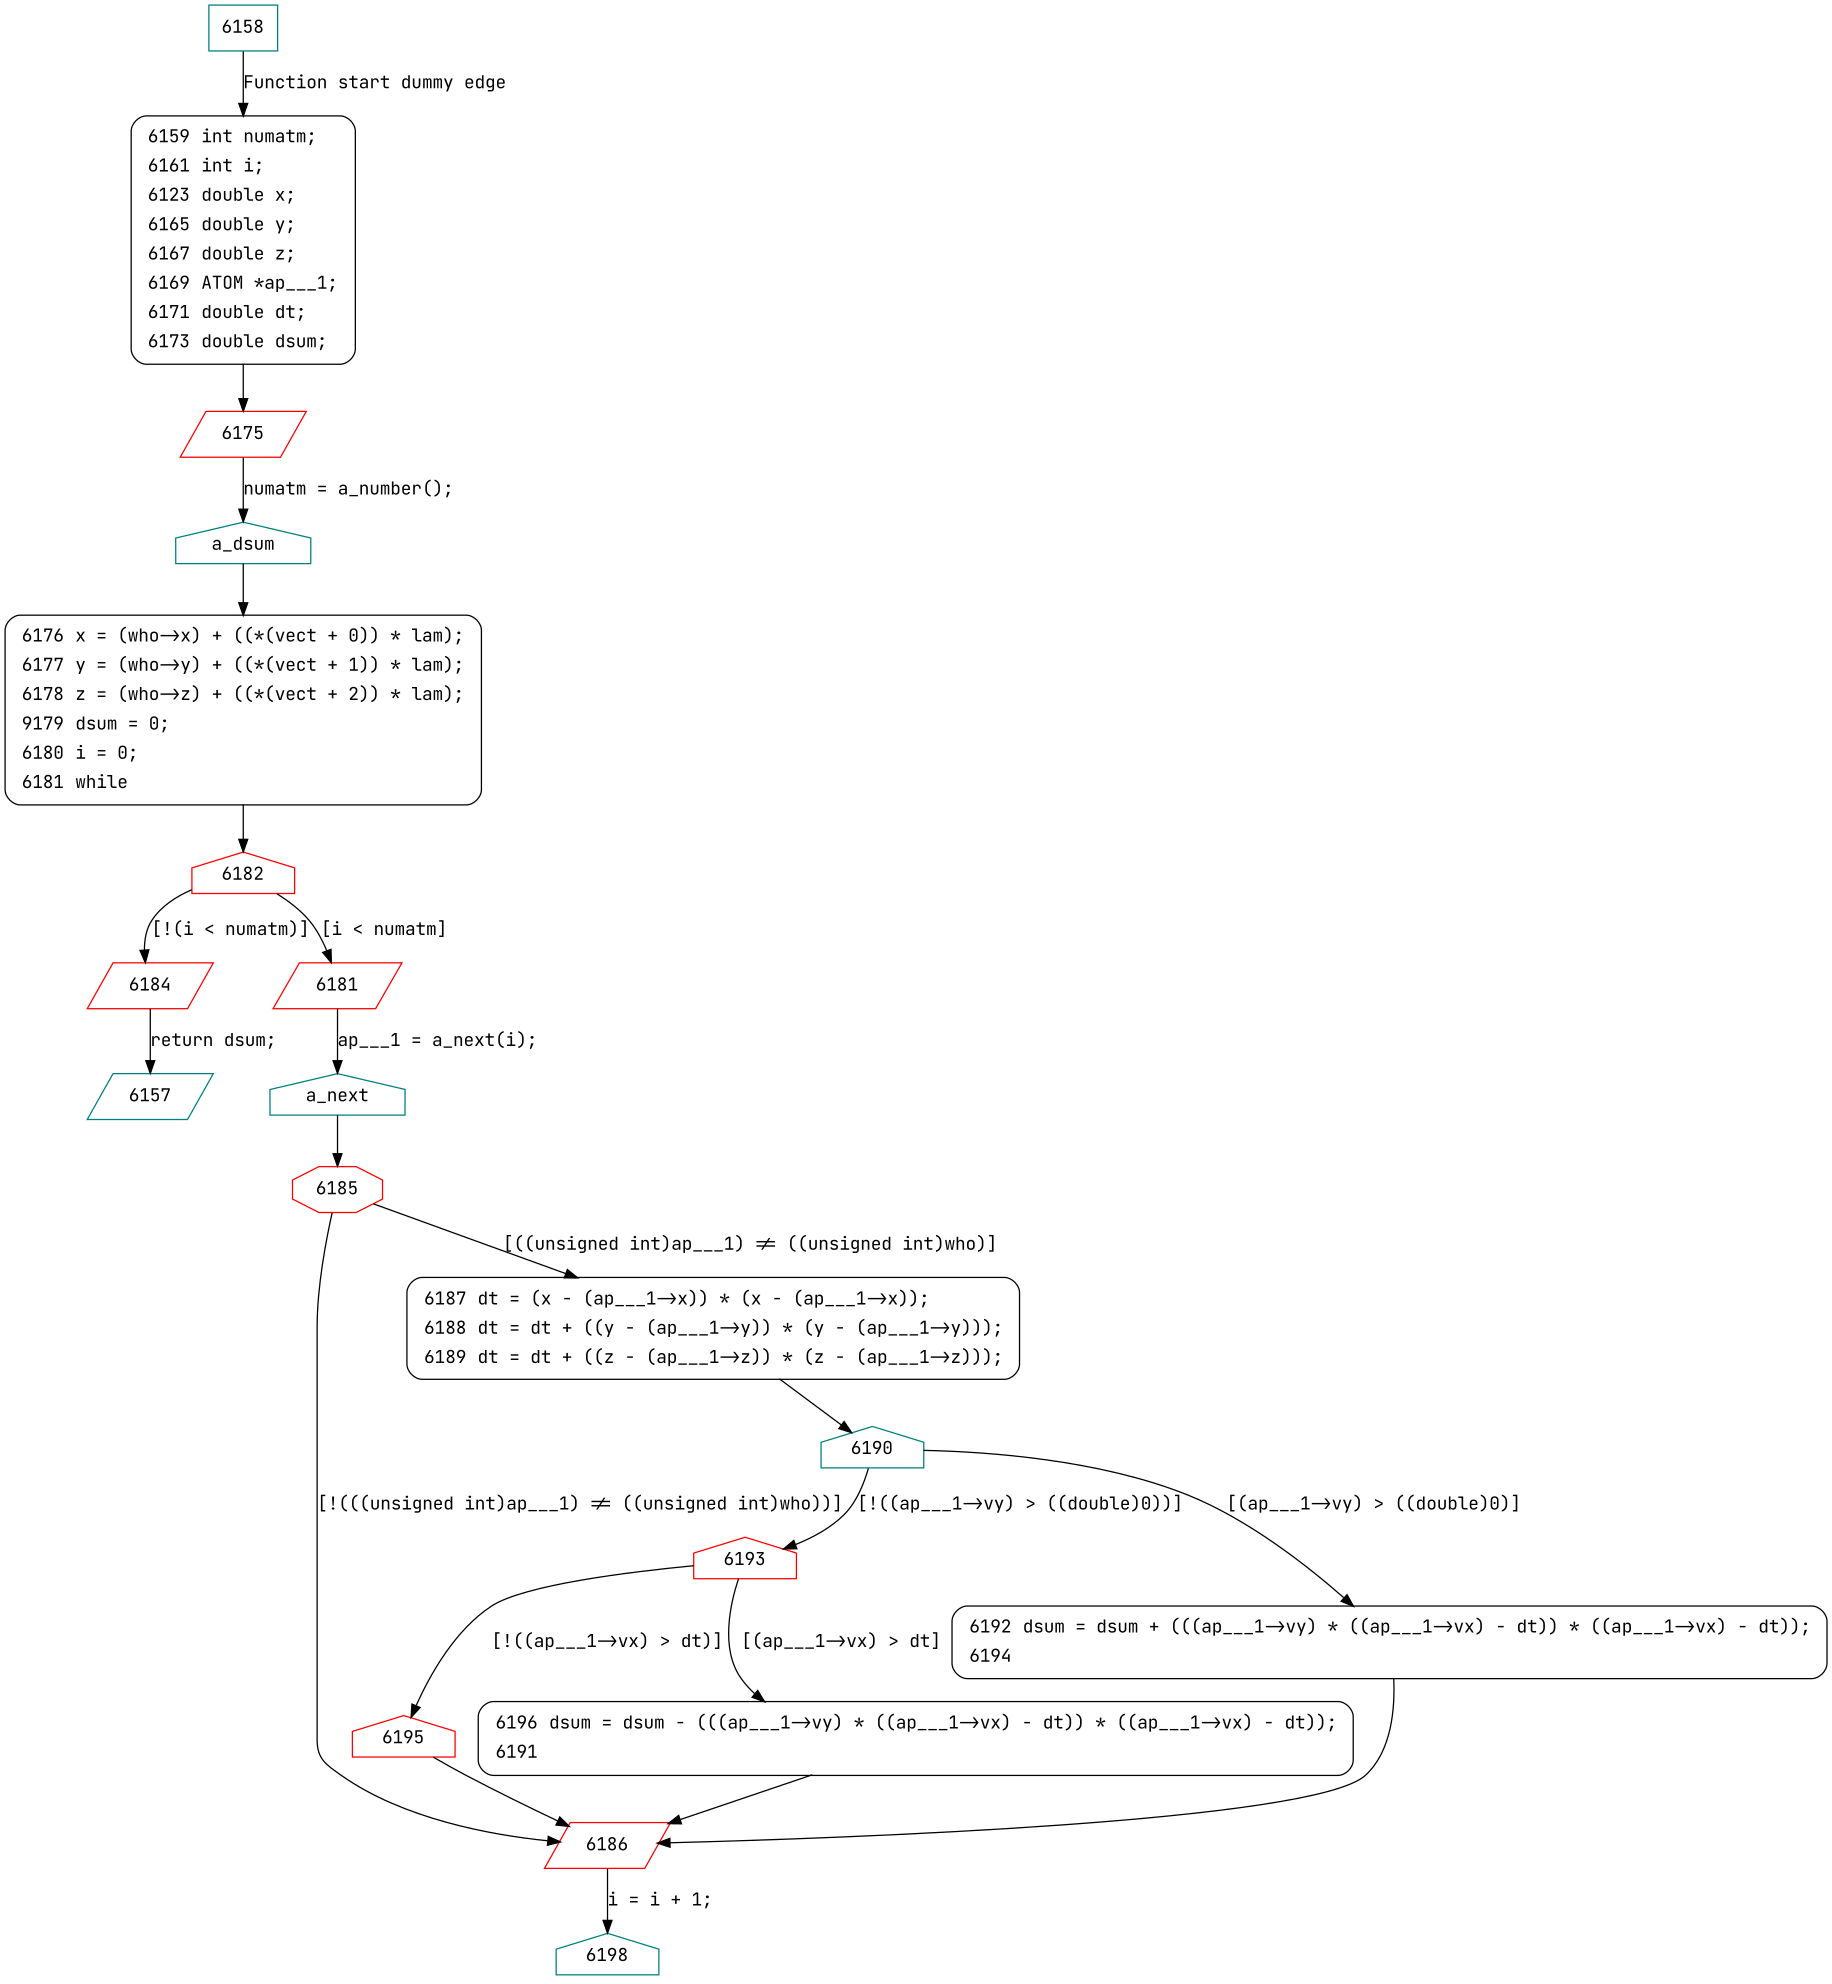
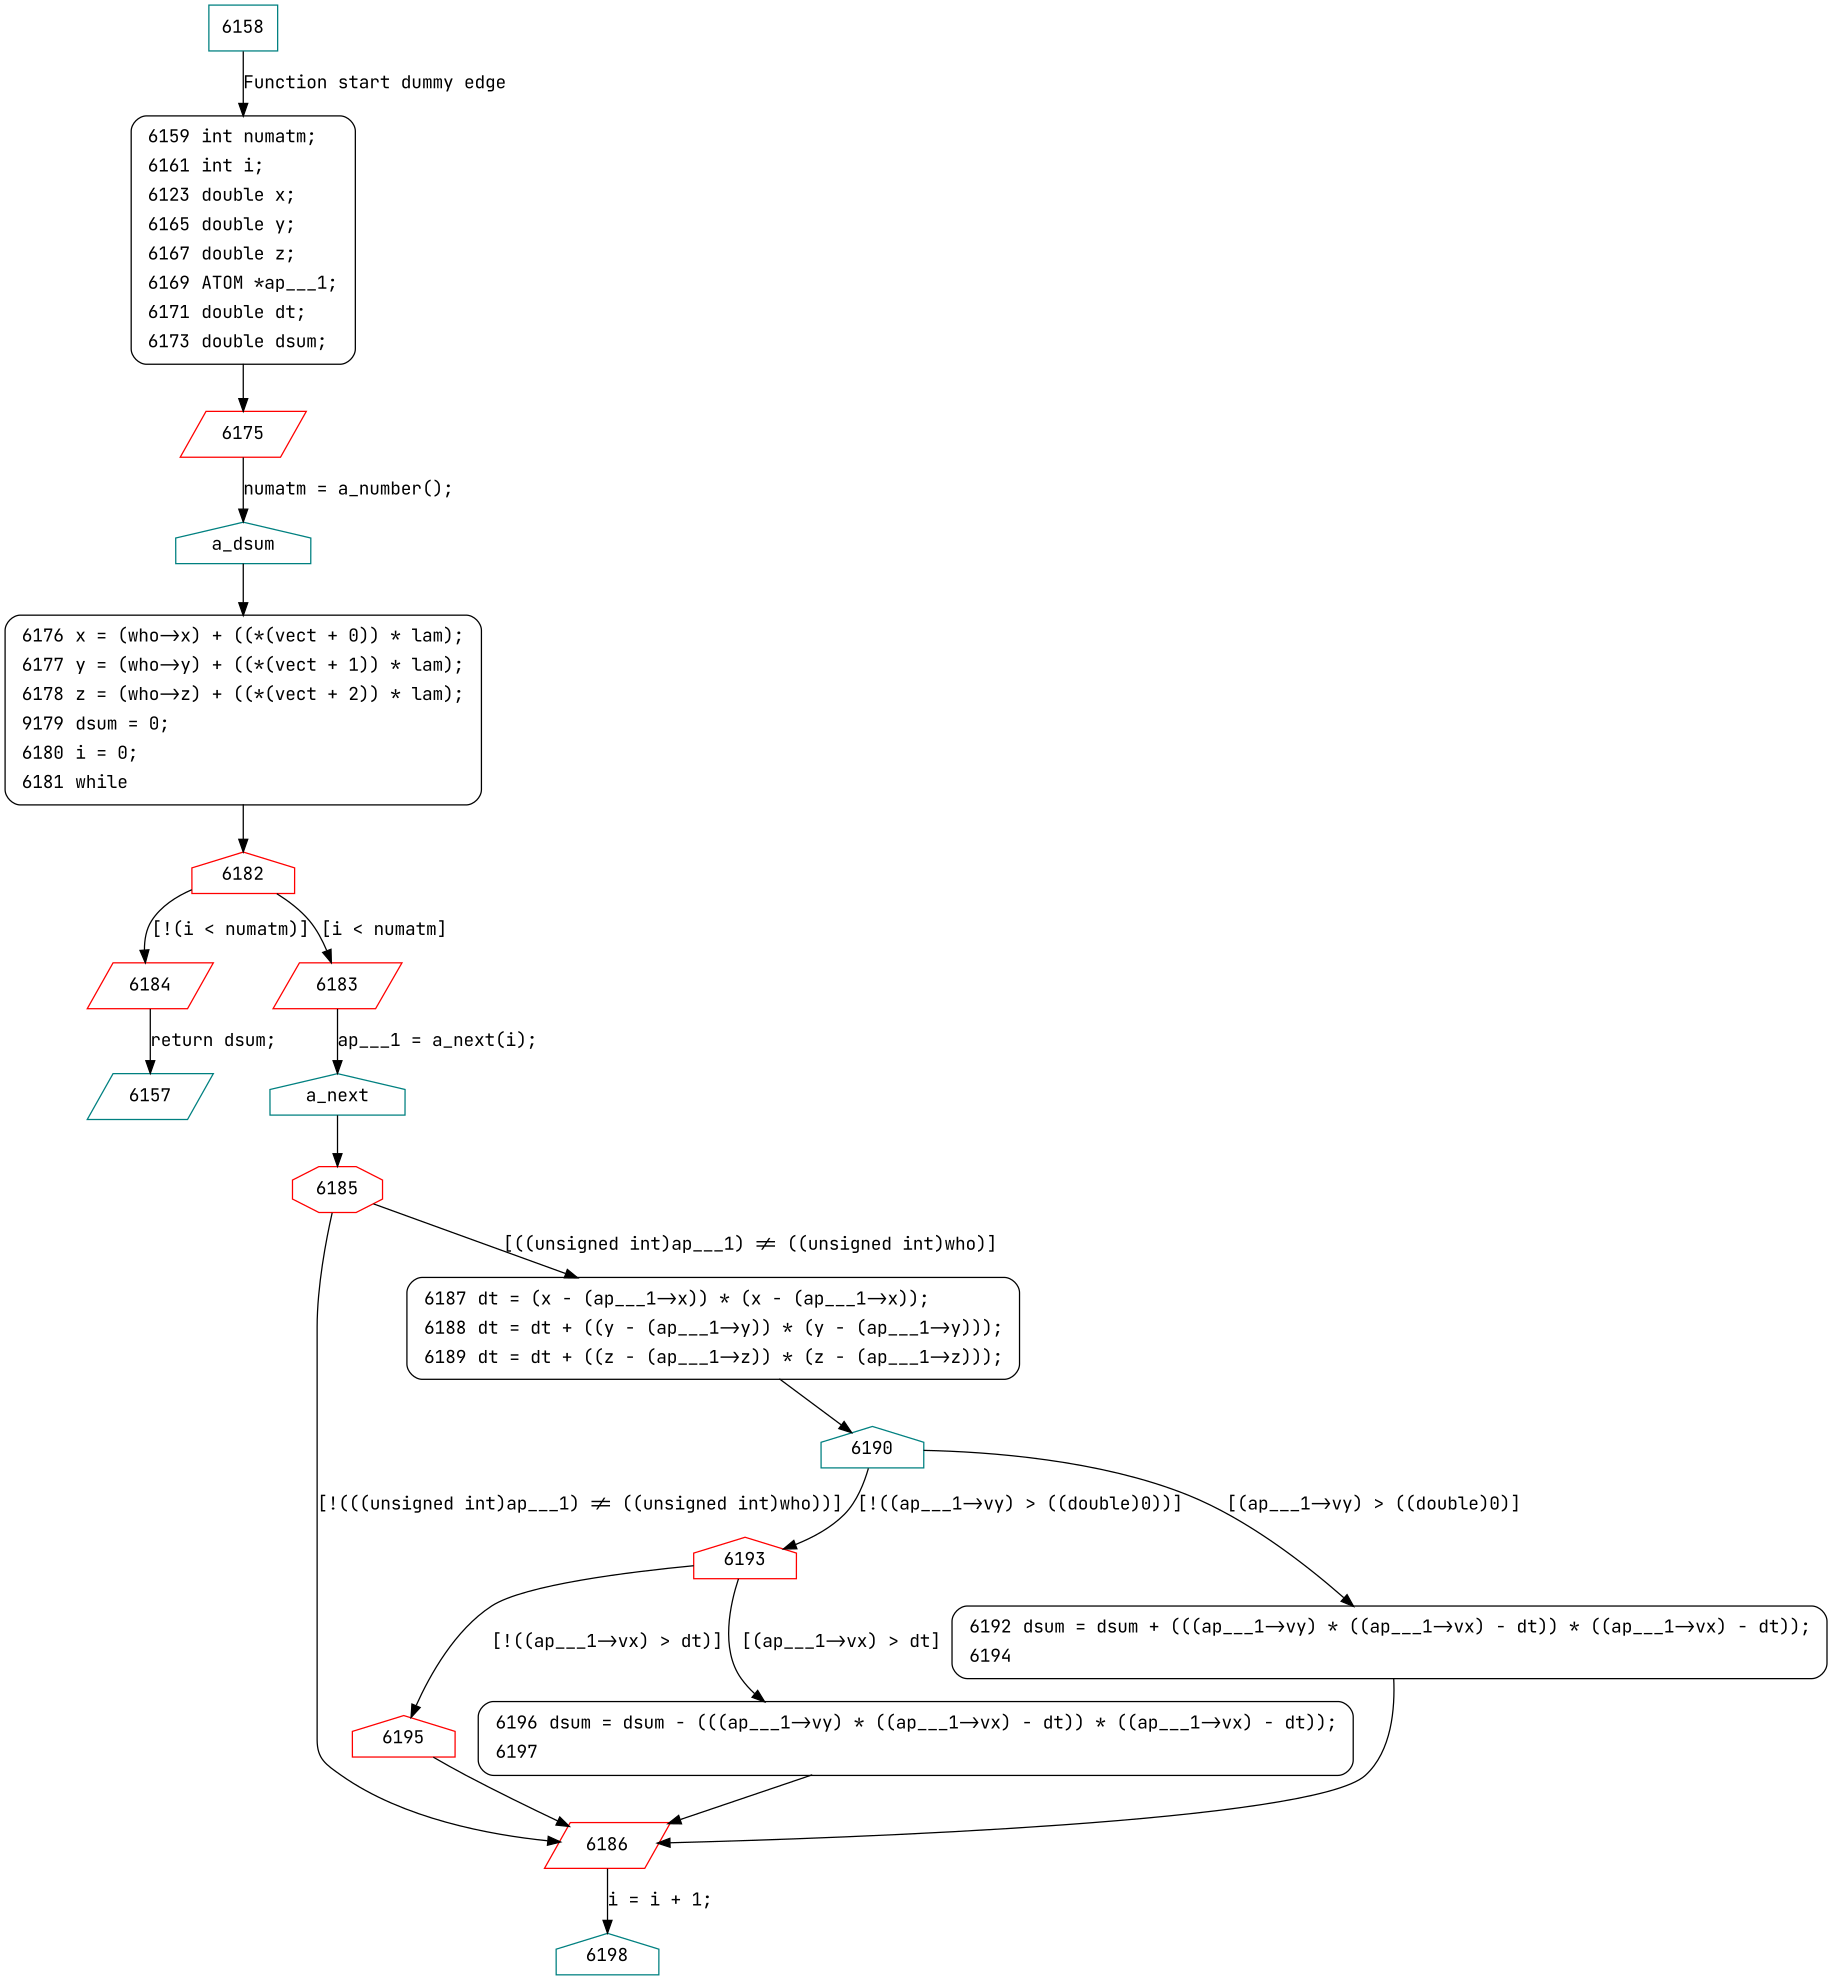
node "6181": label "6181" -> "6183"
node "6196": text "6191" -> "6197"
